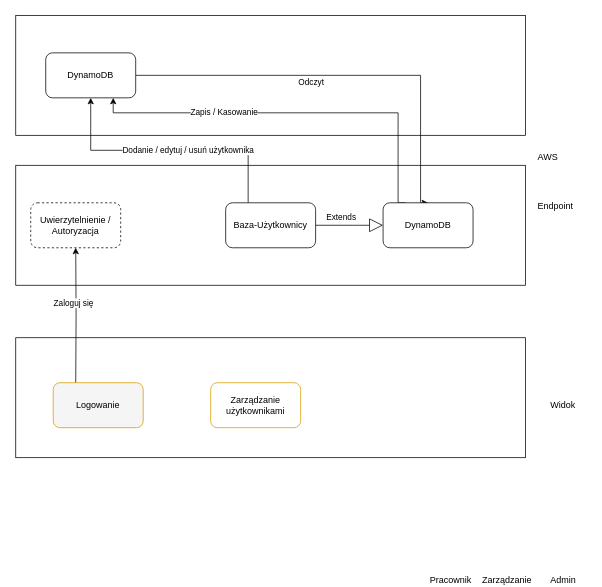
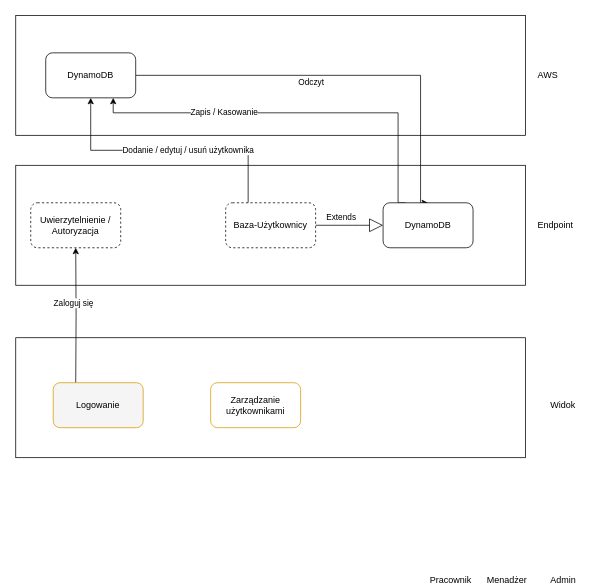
node "AWS": moved (548, 158) -> (548, 75)
node "Endpoint": moved (555, 207) -> (555, 225)
node "Baza-Użytkownicy": style solid -> dashed
node "Zarządzanie": label "Zarządzanie" -> "Menadżer"
